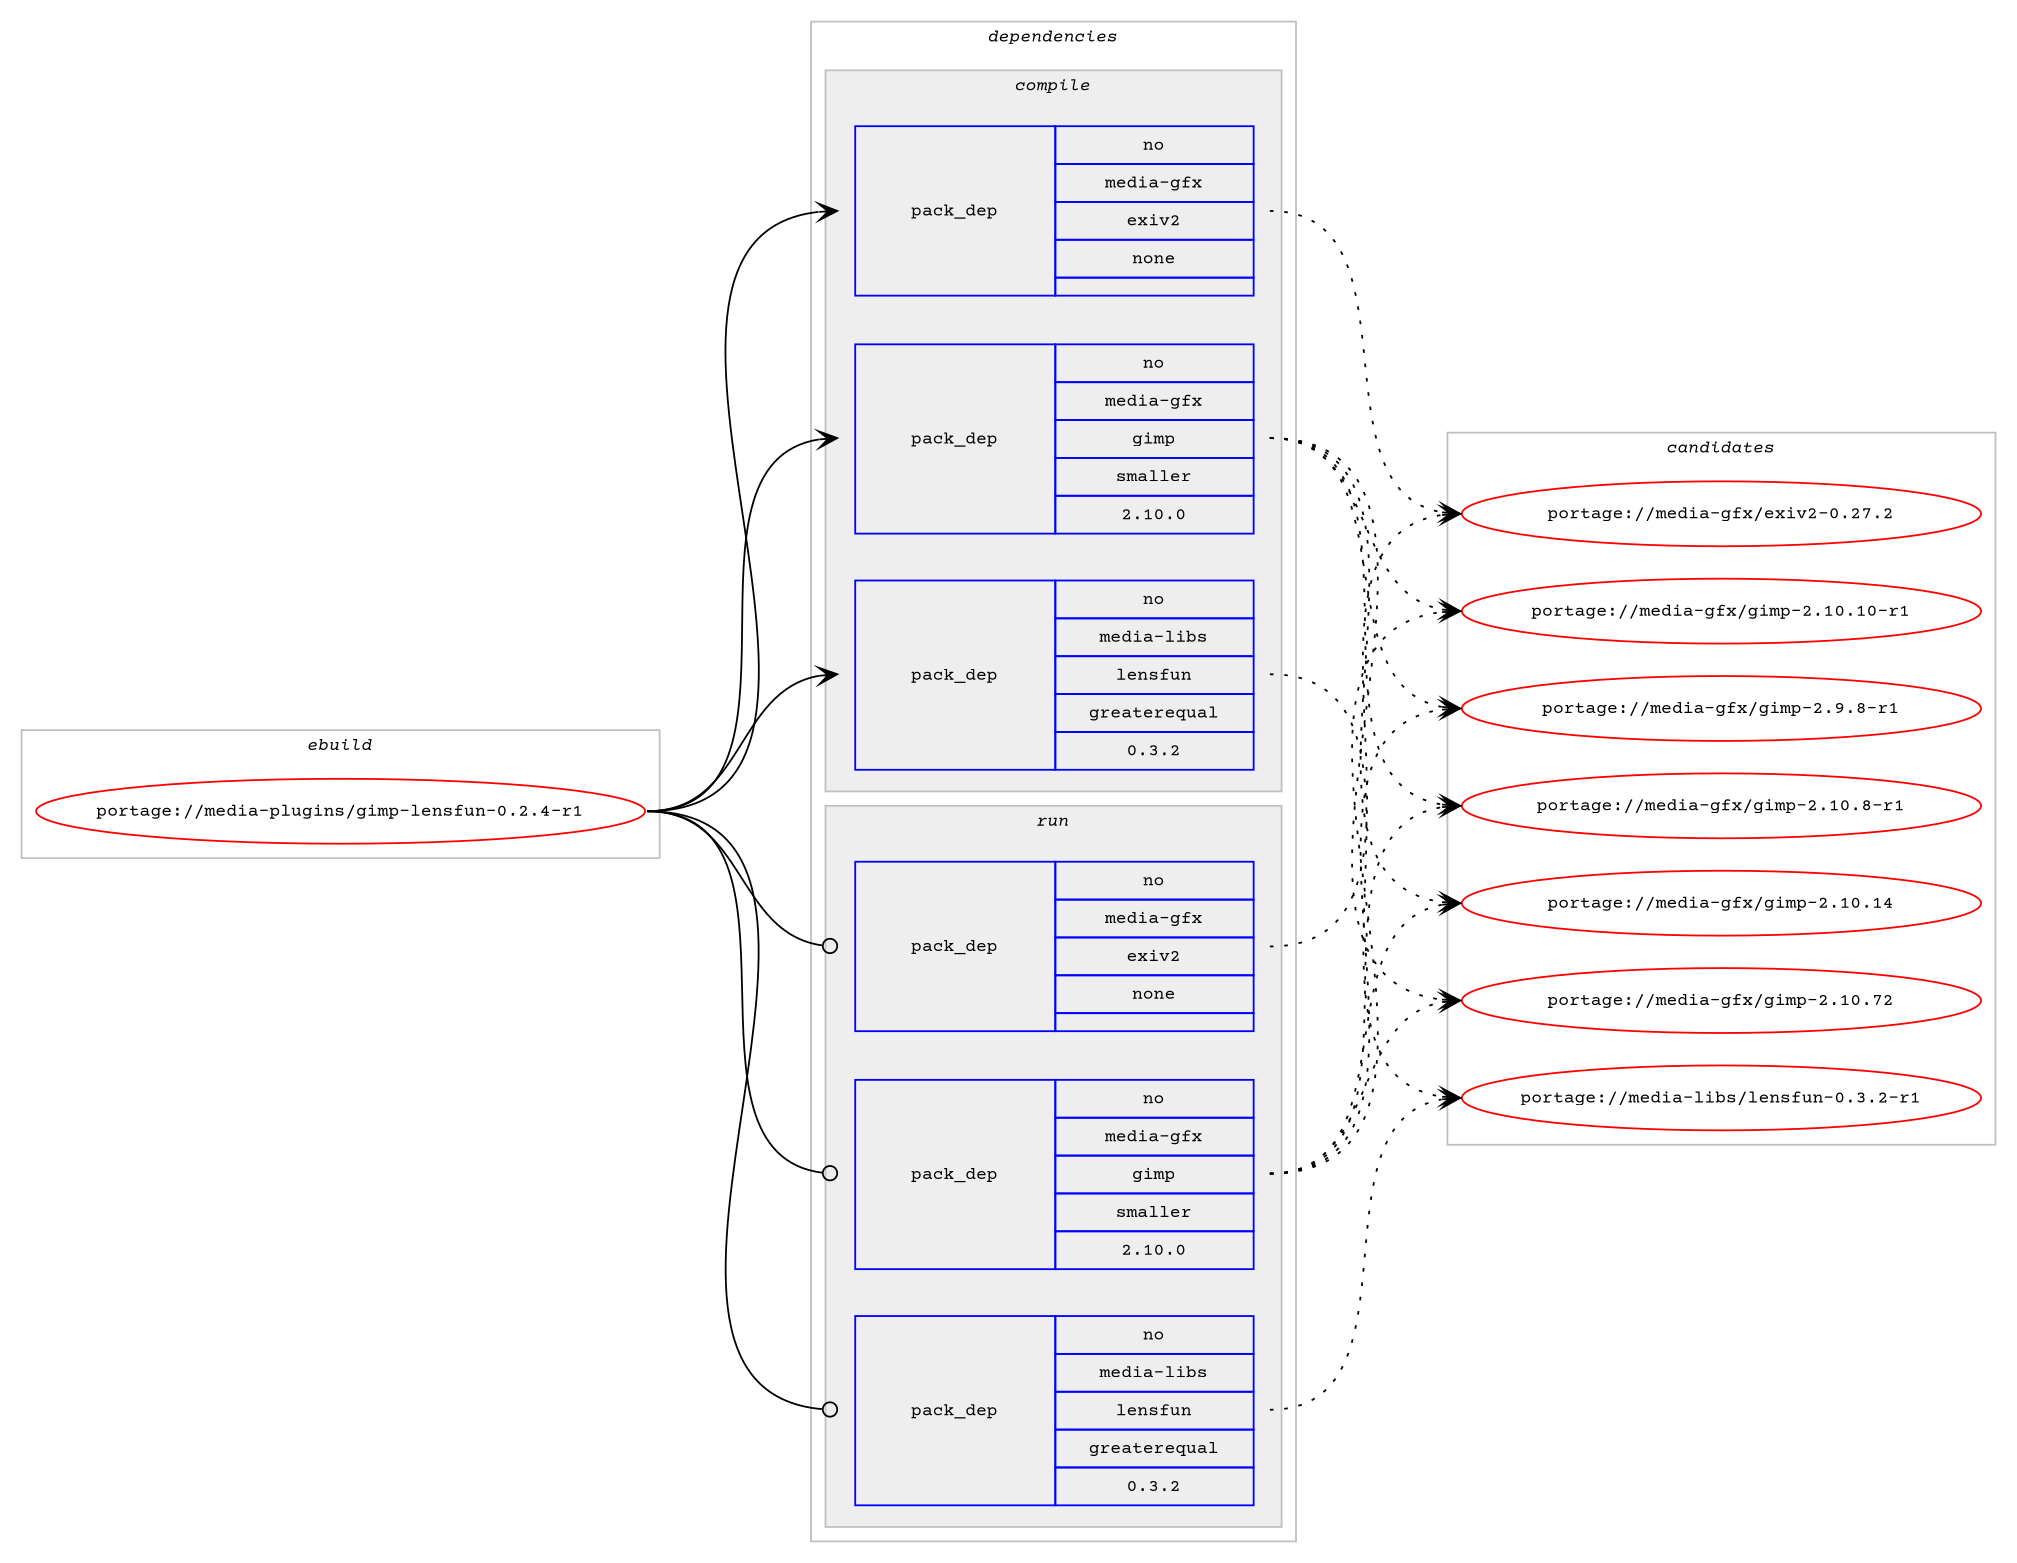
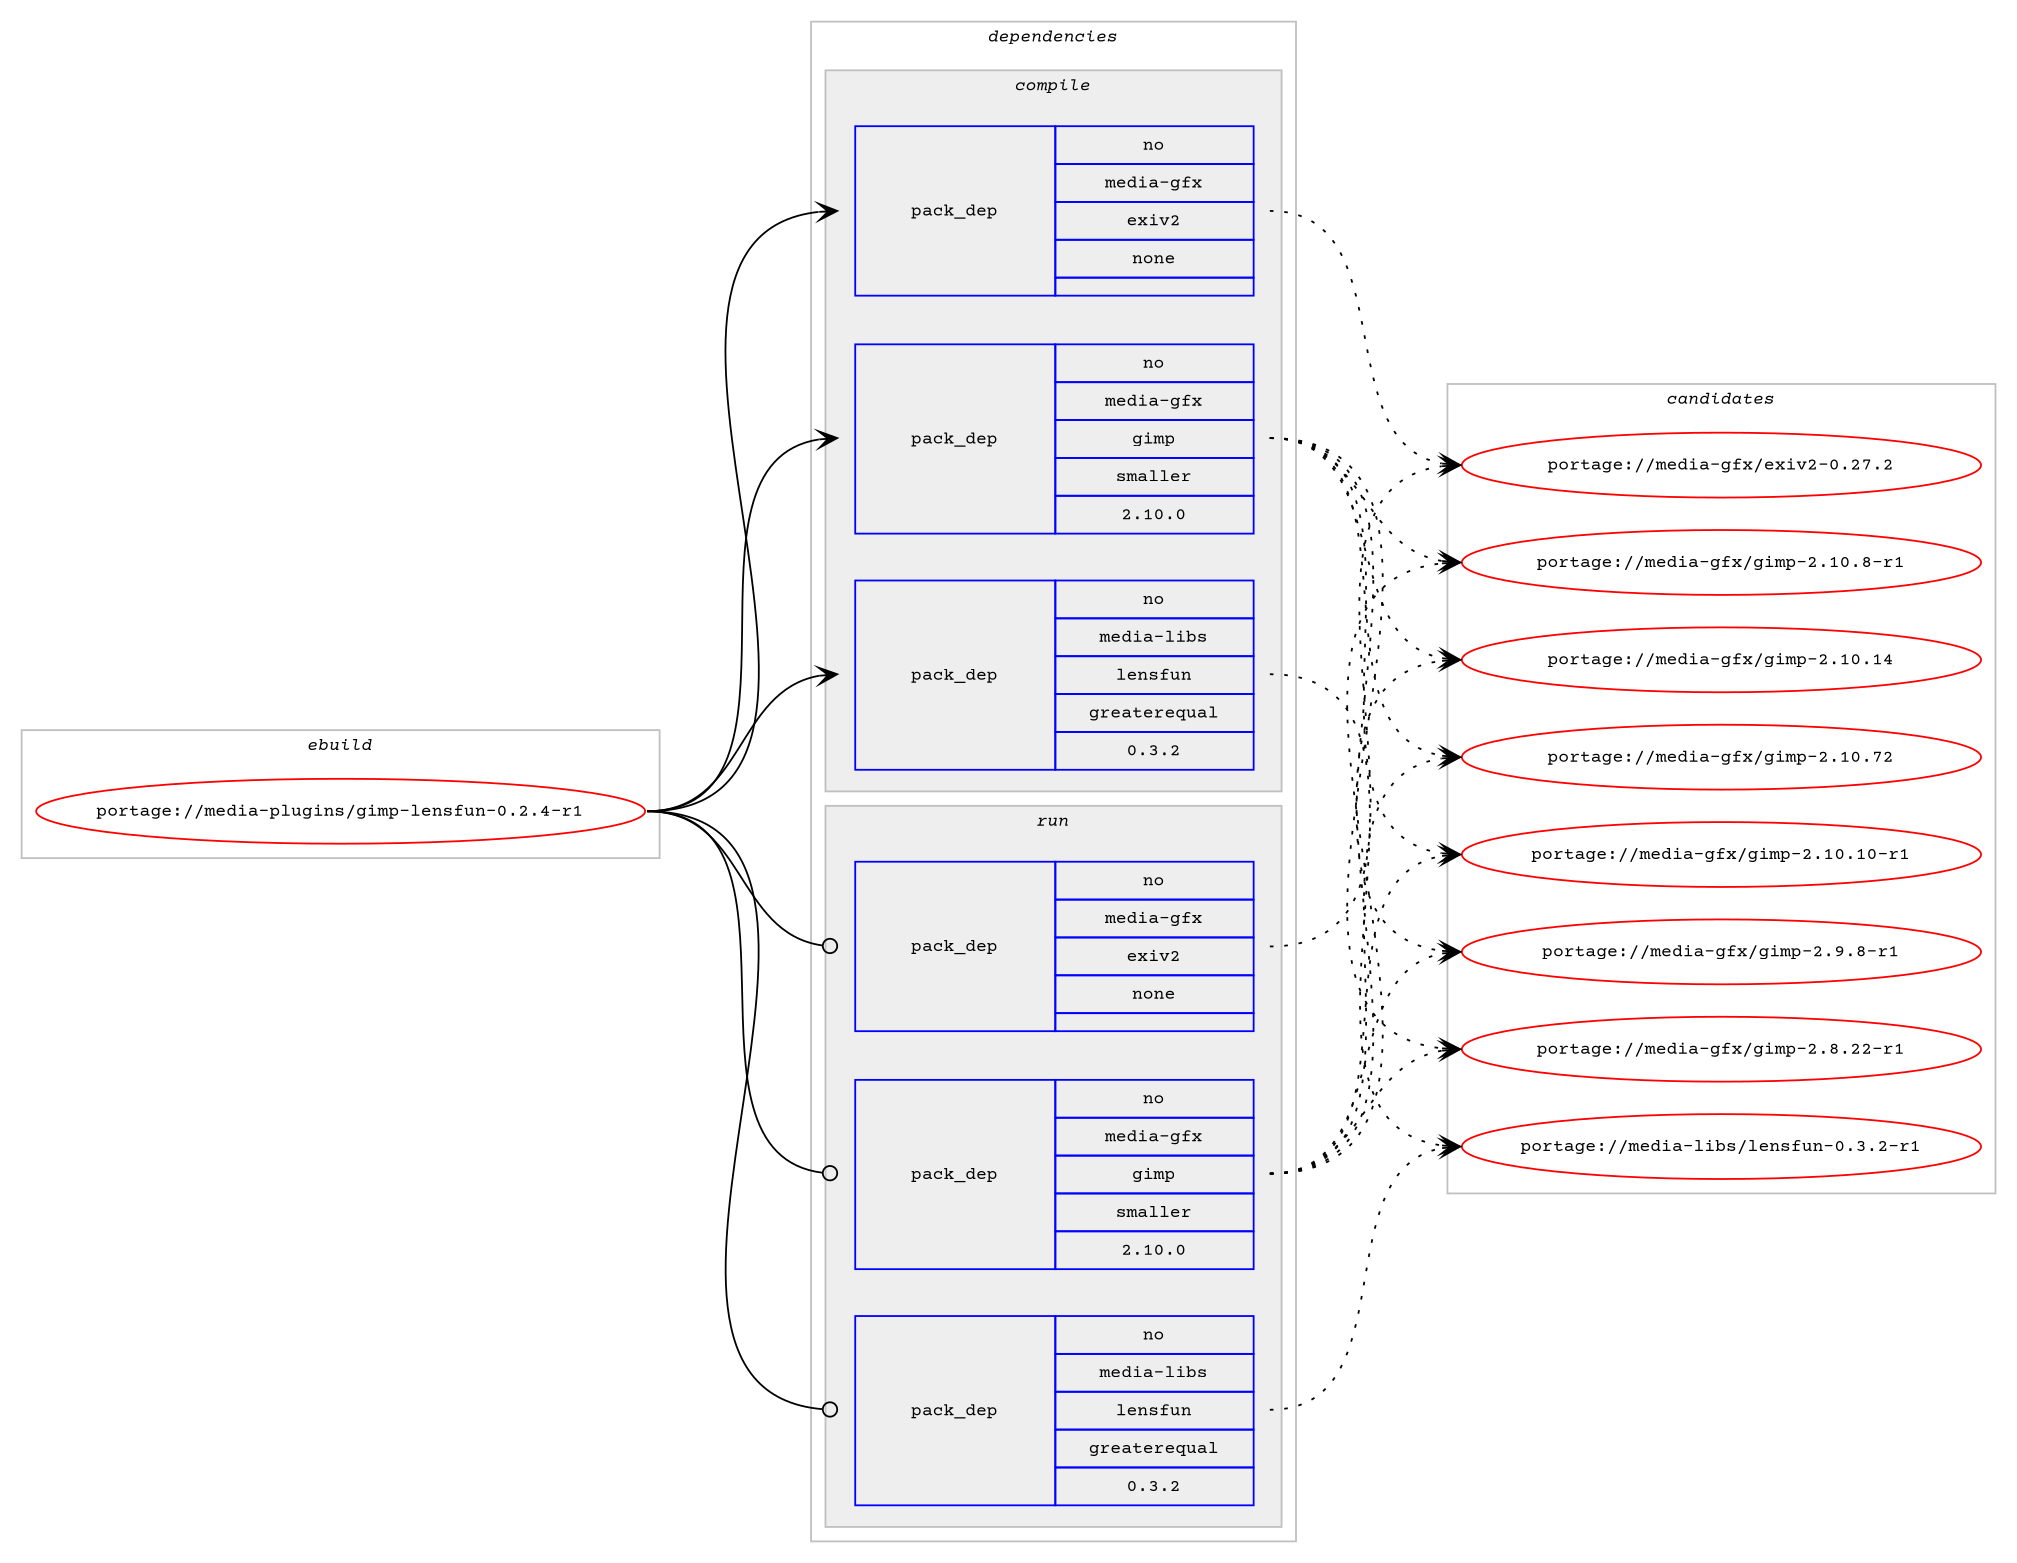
node "portage://media-gfx/gimp-2.8.22-r1": added
